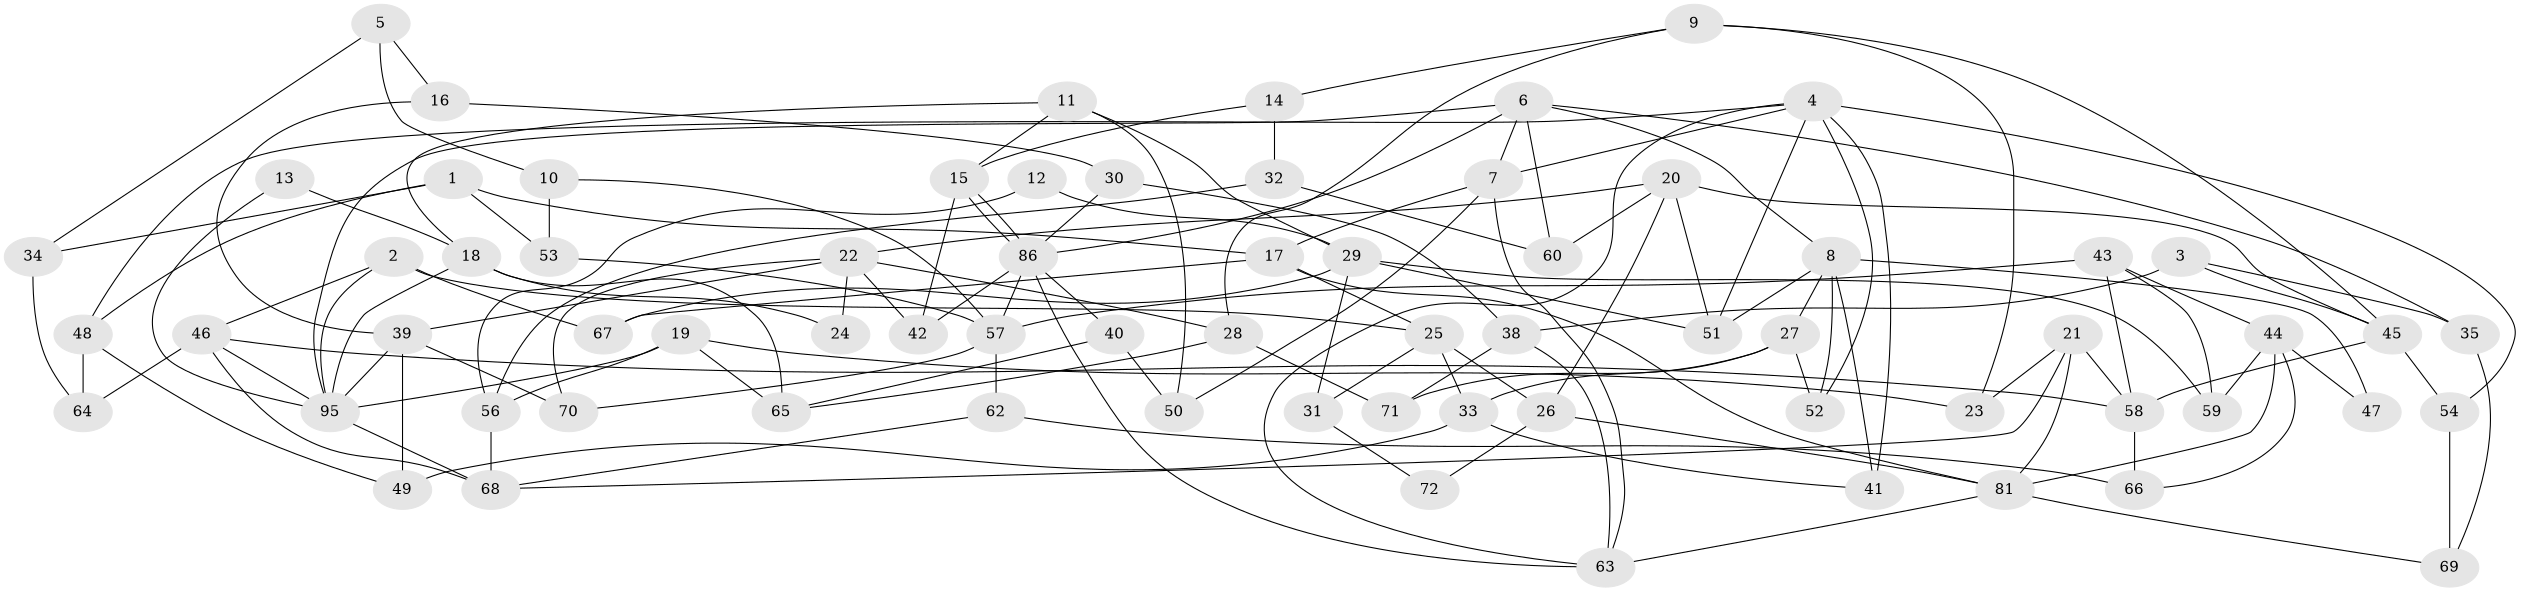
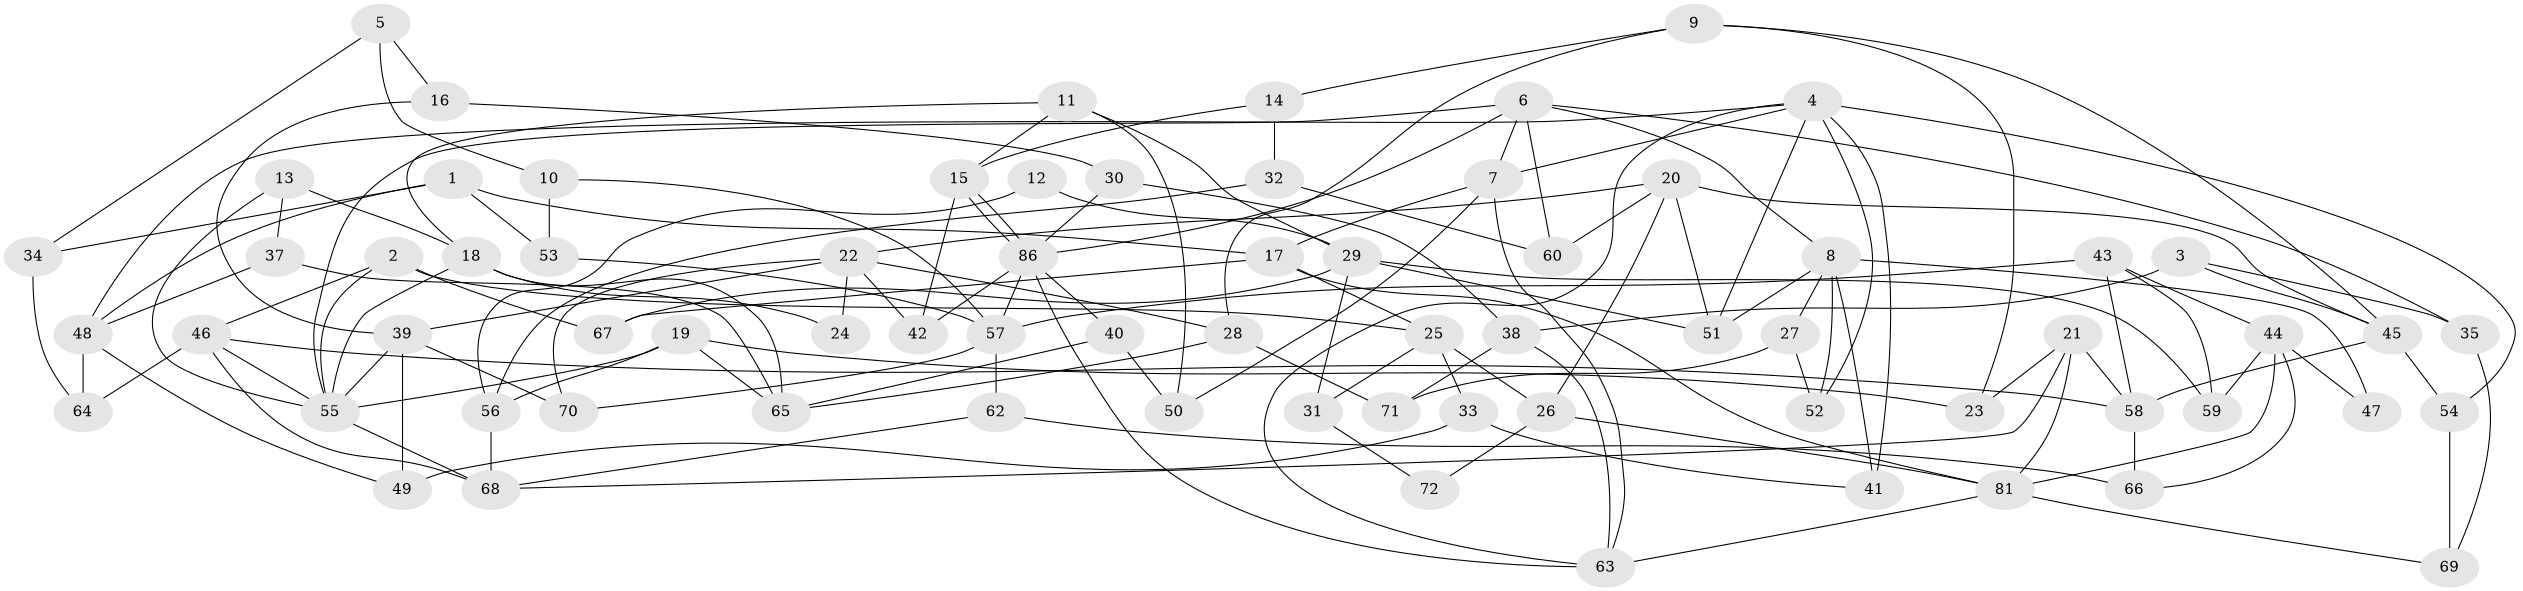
node "37": added
edge "27" -- "33": removed
node "95": label "95" -> "55"
